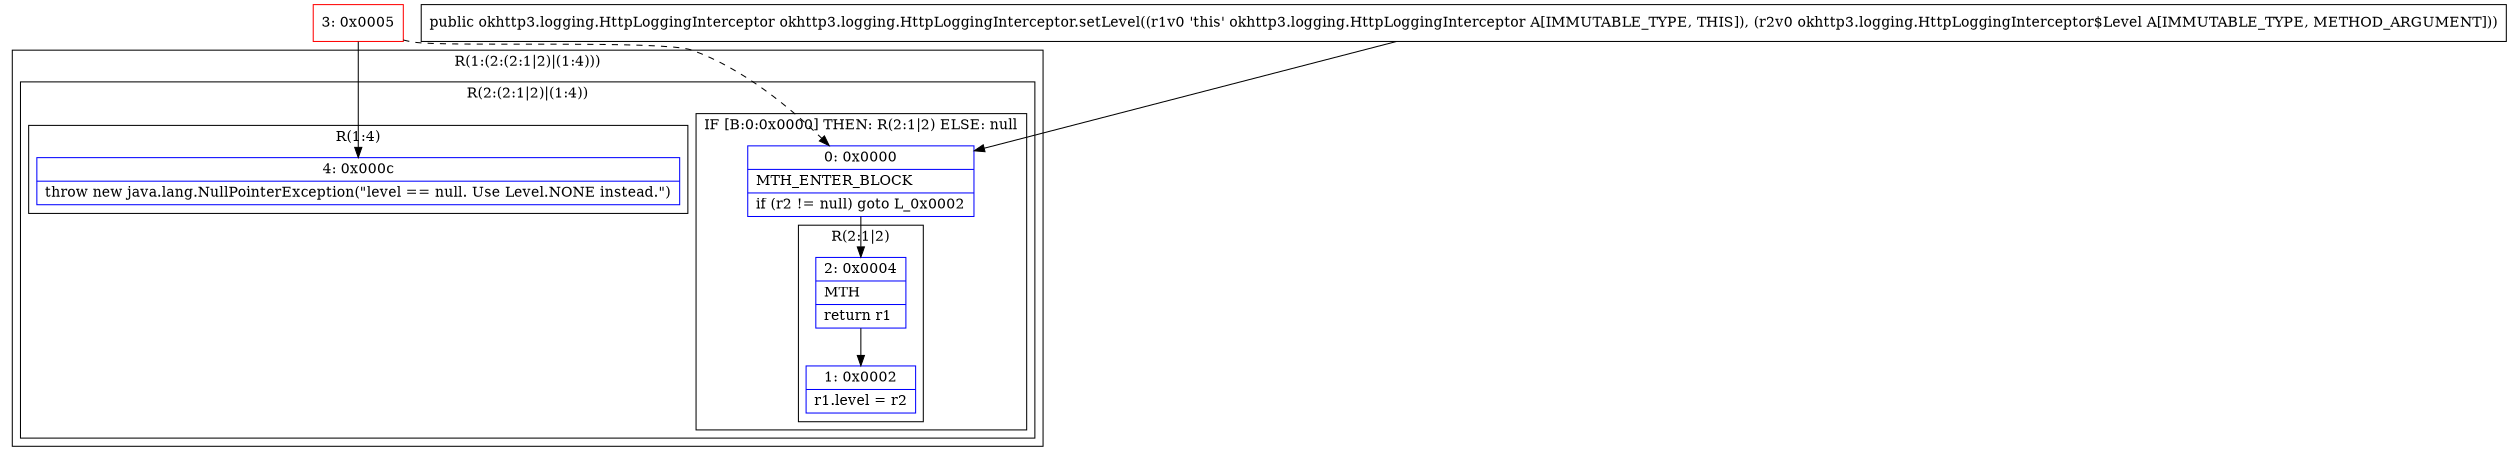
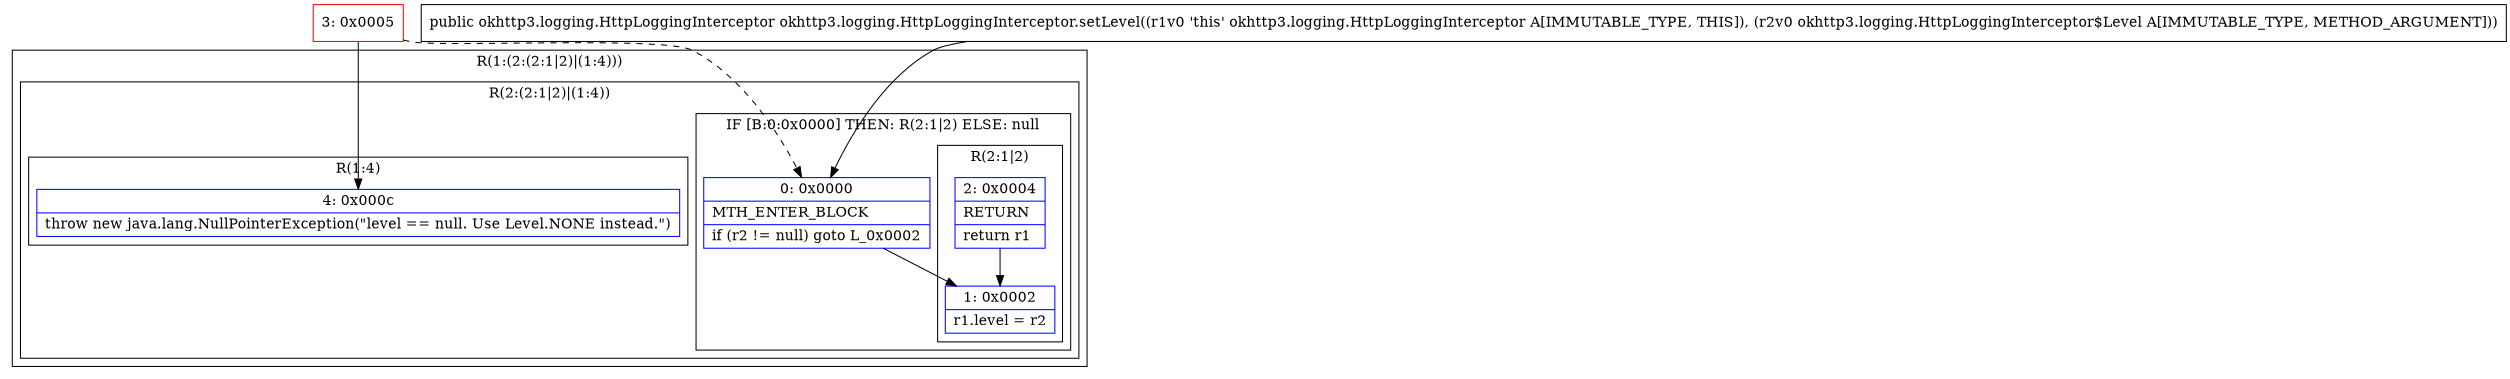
edge "0: 0x0000" -> "2: 0x0004": now "0: 0x0000" -> "1: 0x0002"
node "2: 0x0004": text "MTH" -> "RETURN"
